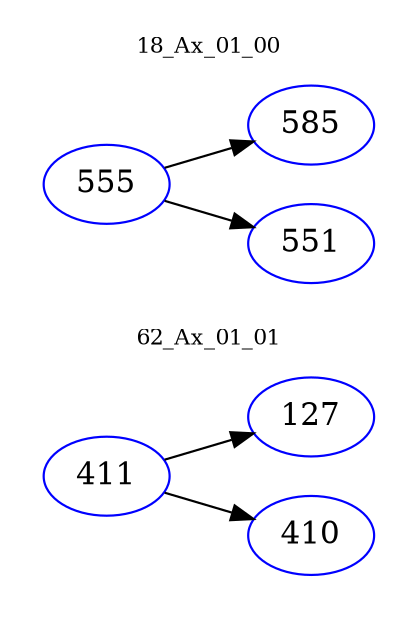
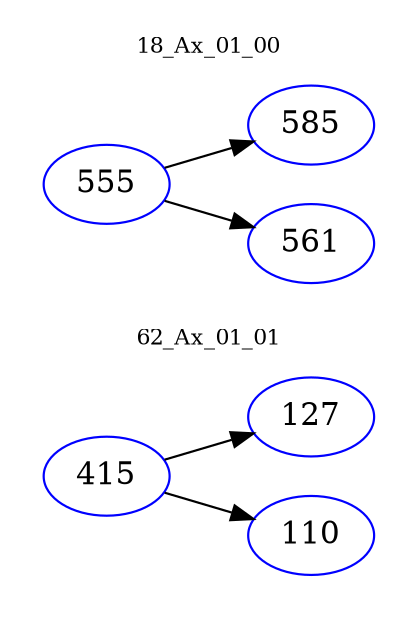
node "551": label "551" -> "561"
node "411": label "411" -> "415"
node "410": label "410" -> "110"
